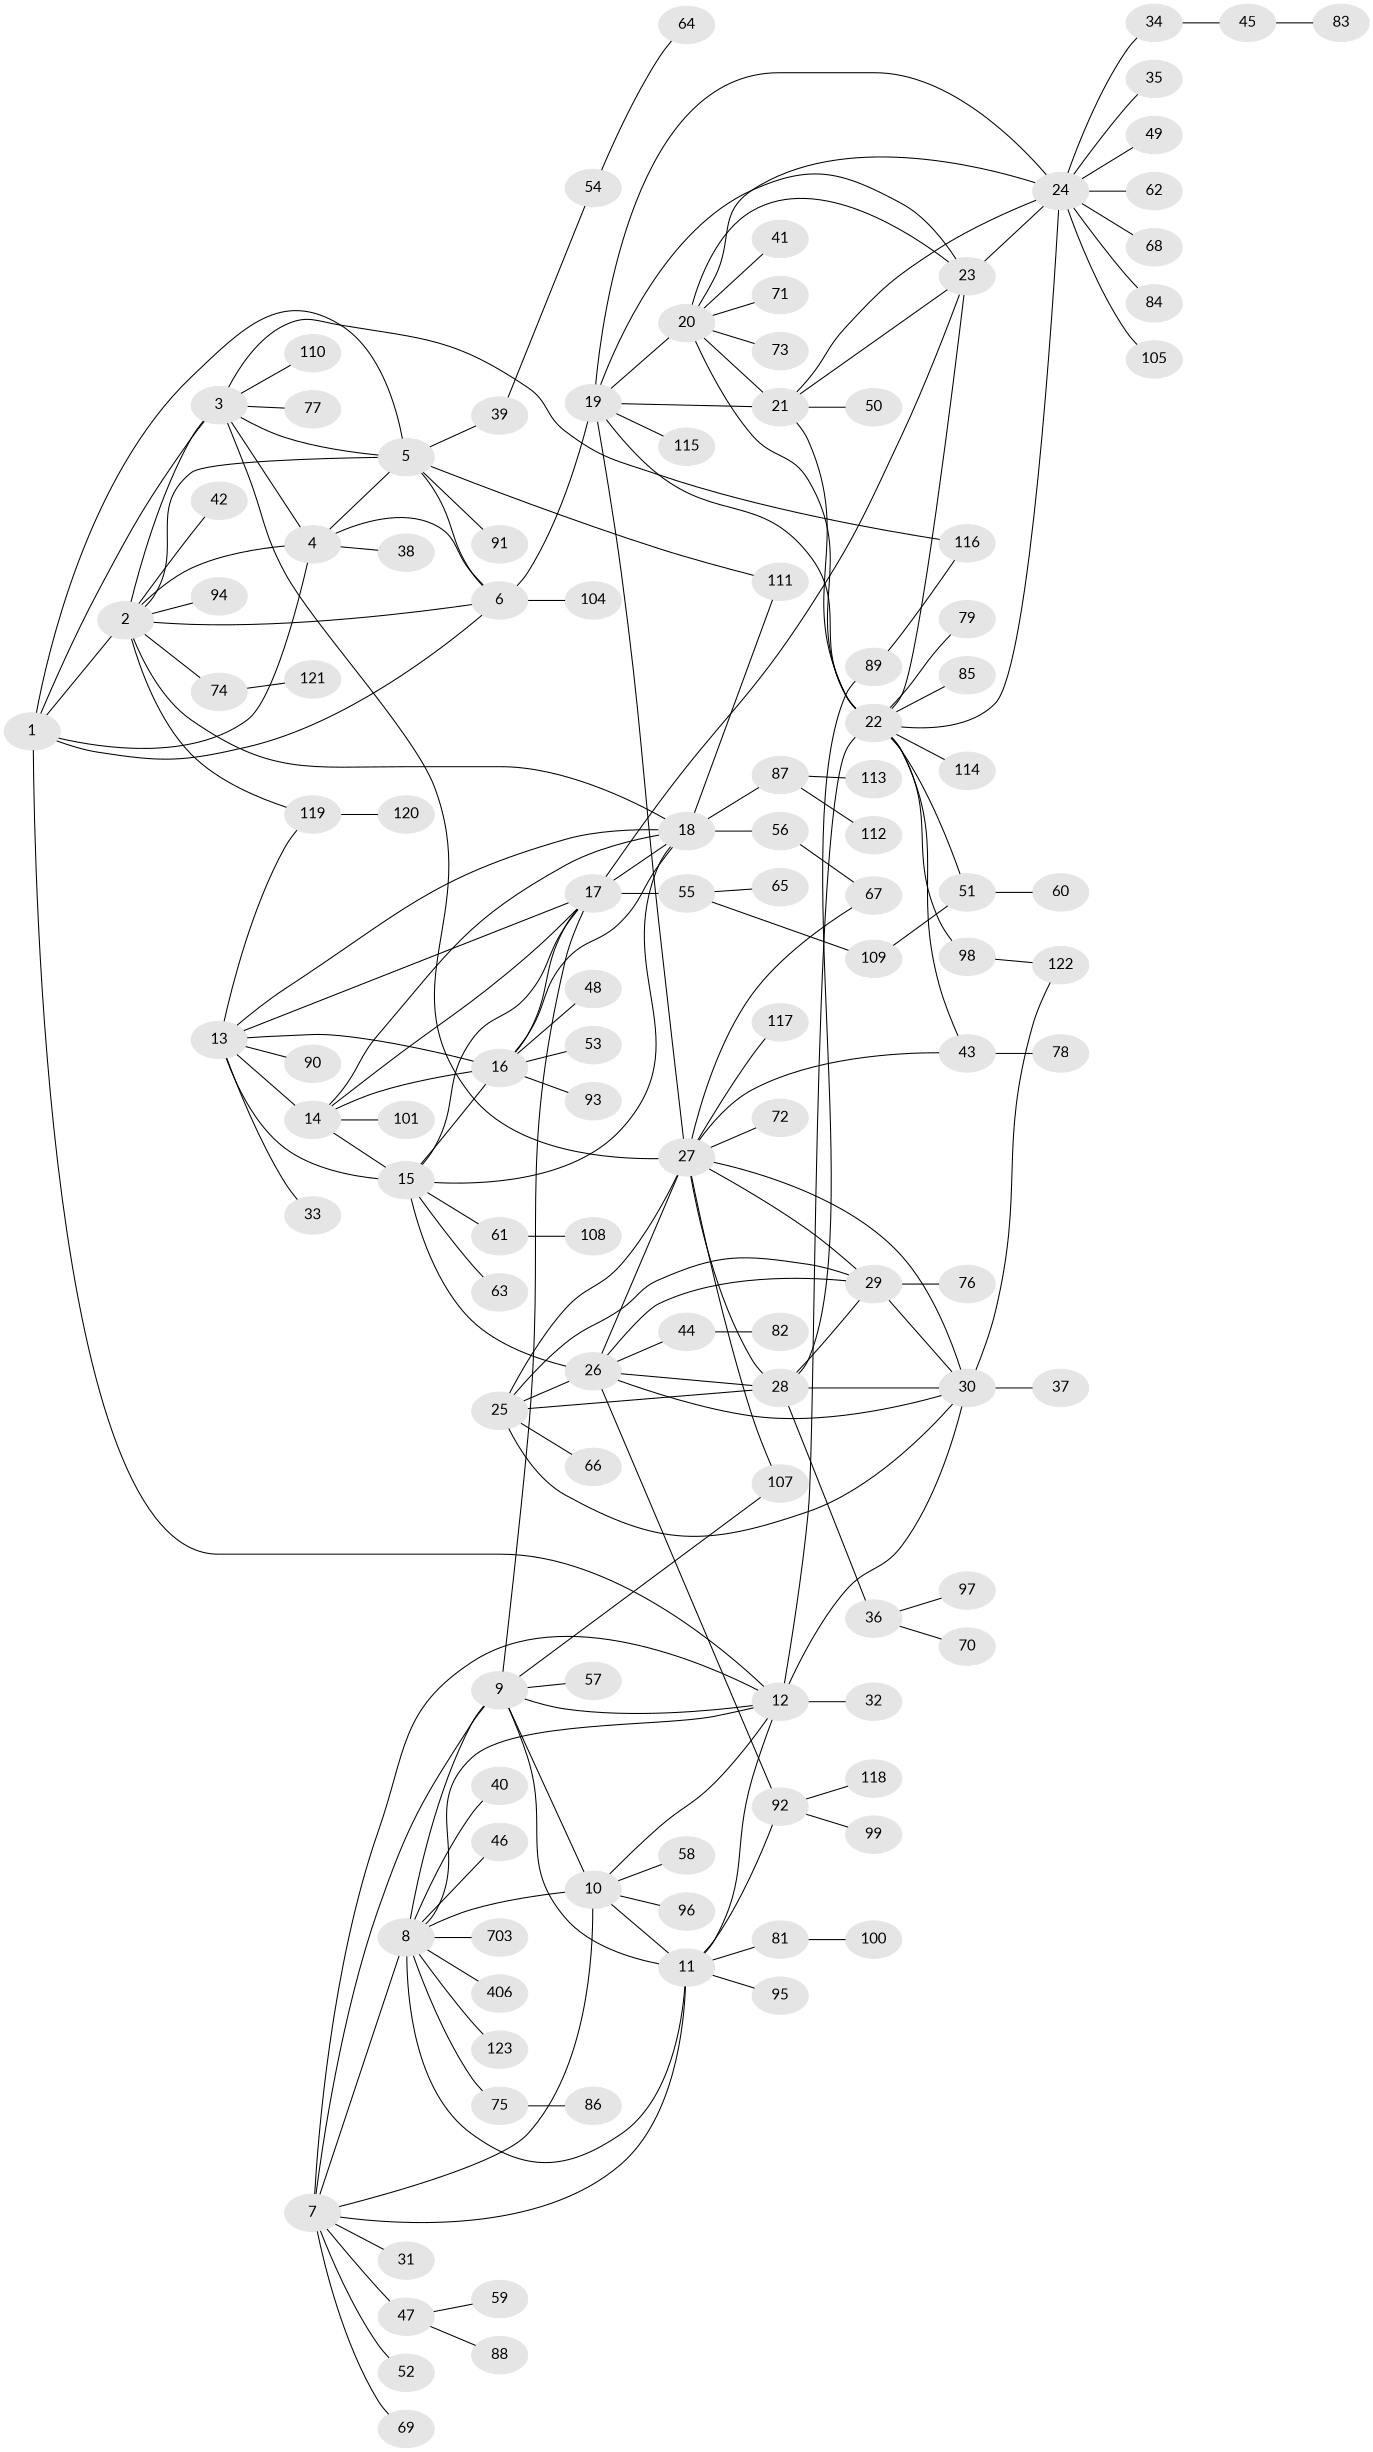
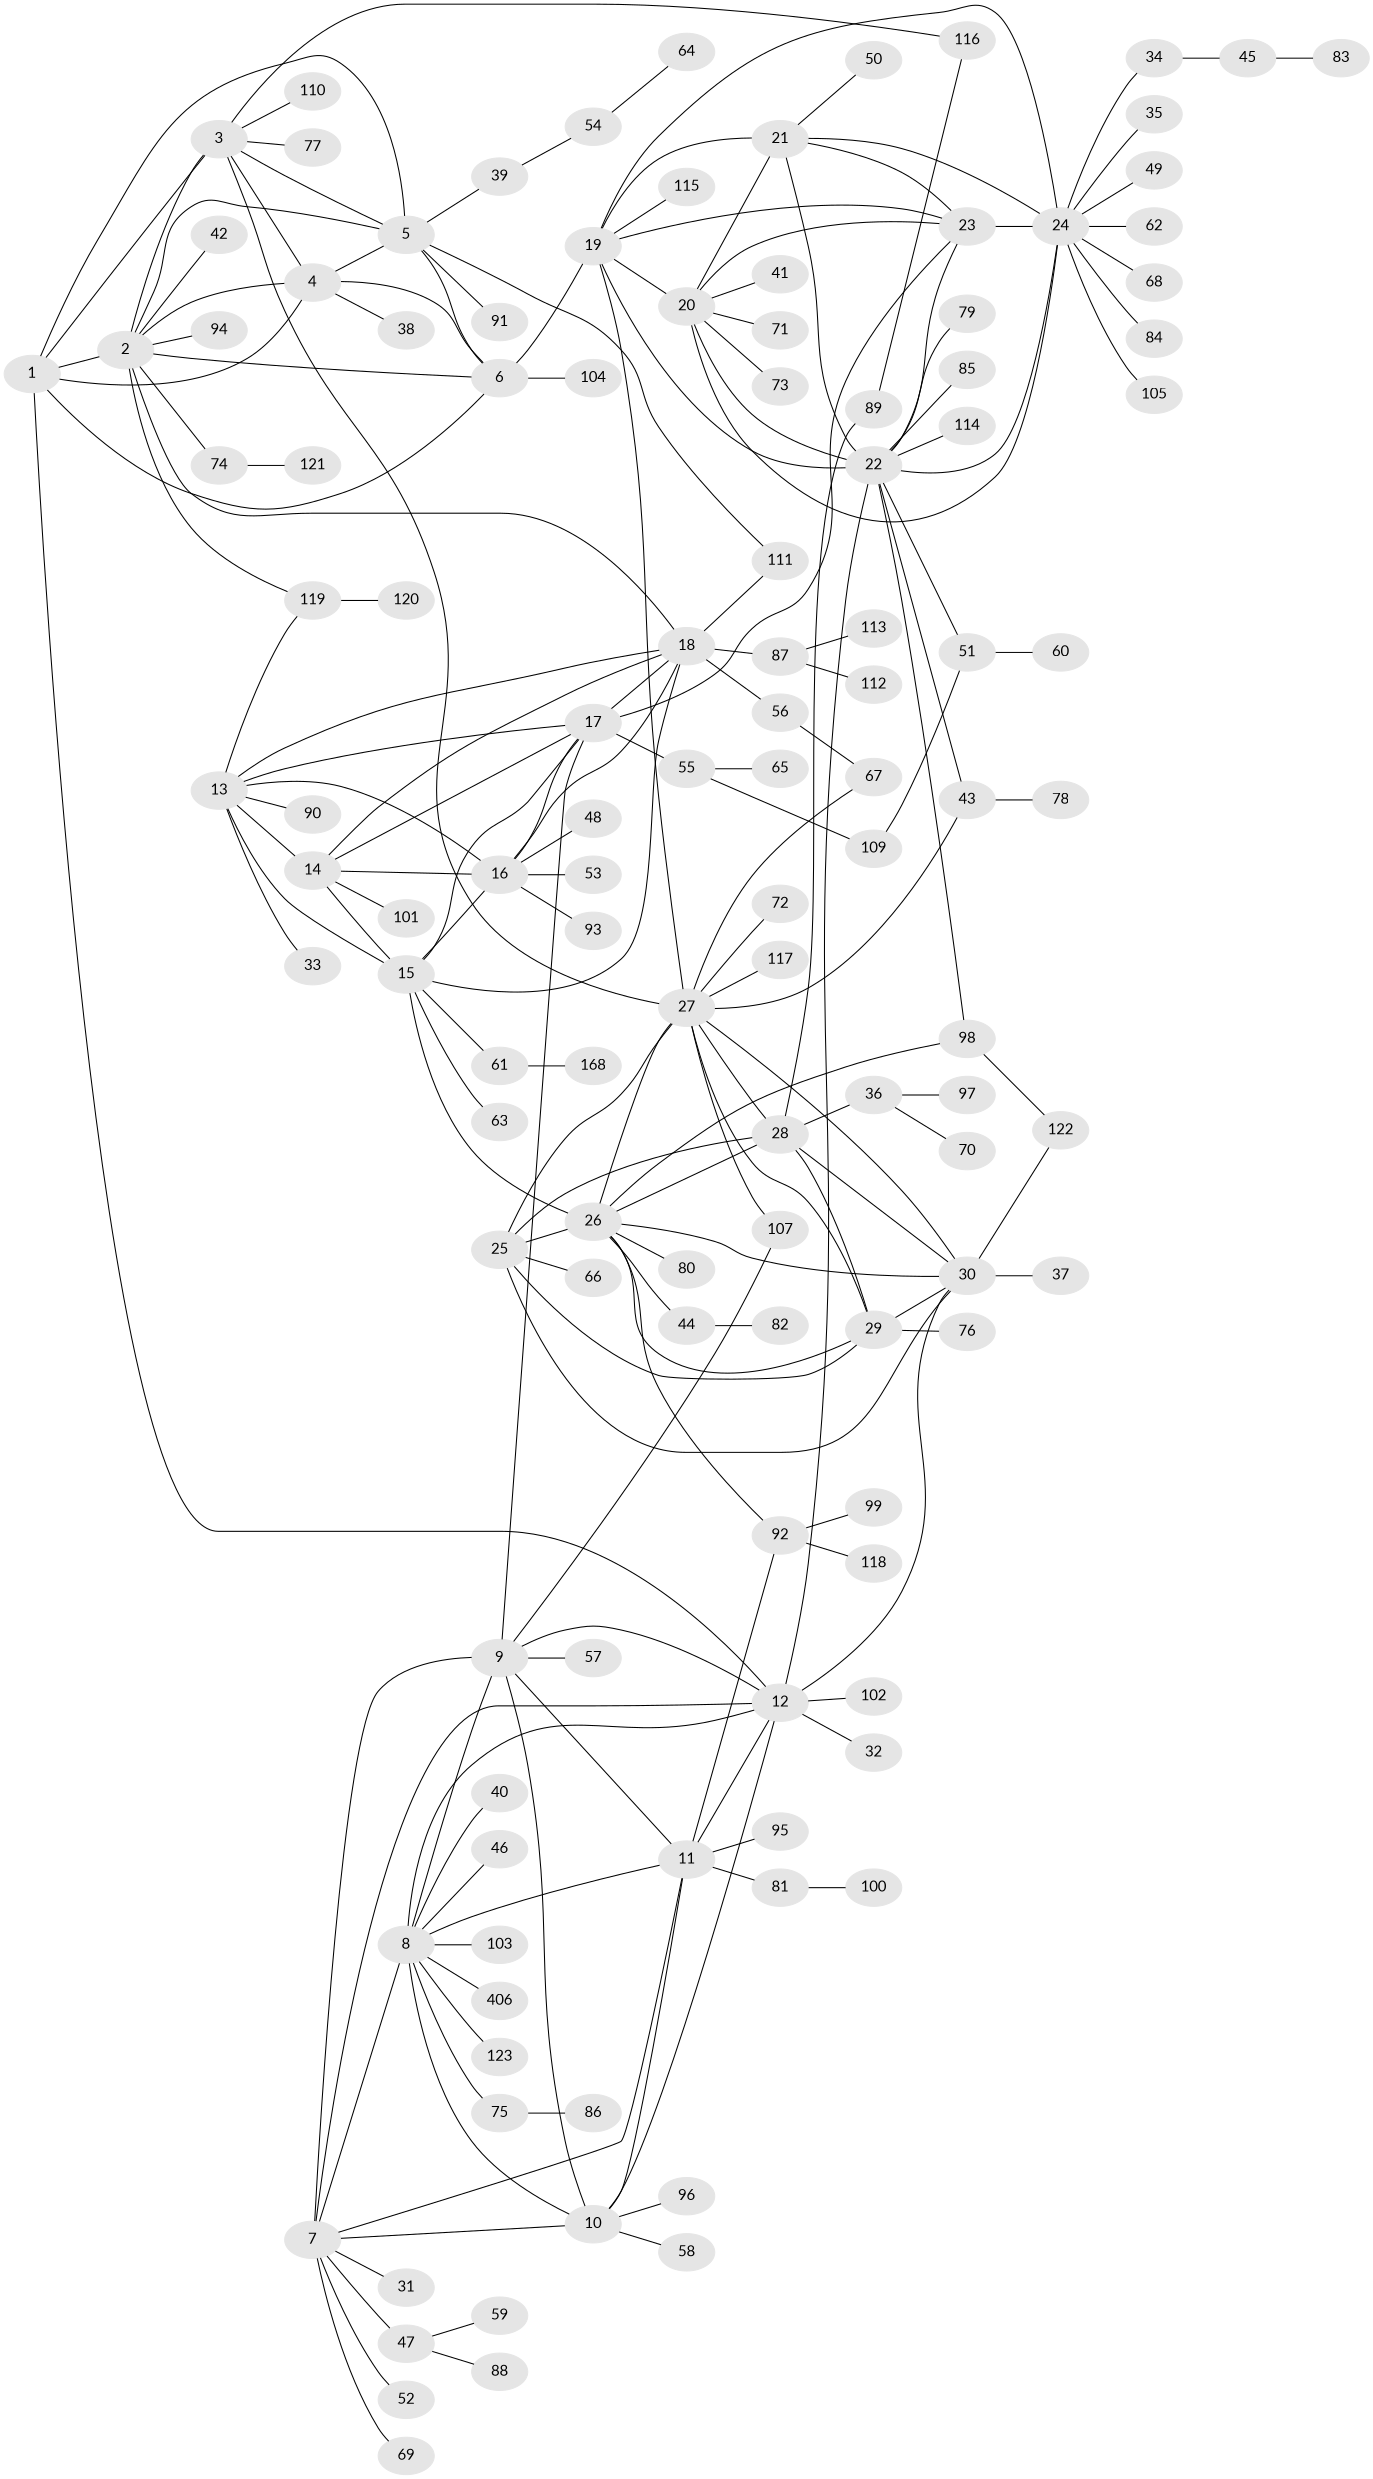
edge "98" -- "26": added
node "108": label "108" -> "168"
node "80": added
node "102": added
node "703": label "703" -> "103"
